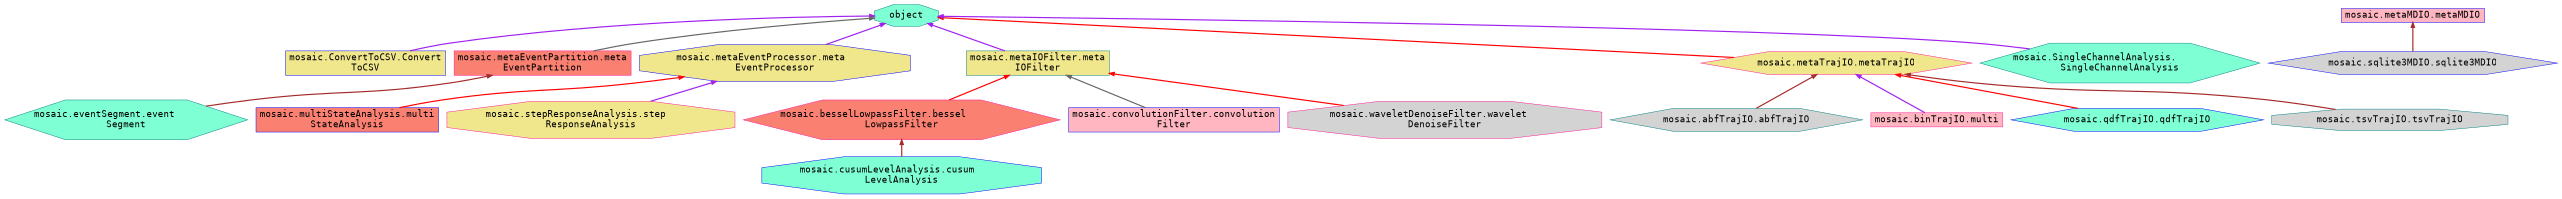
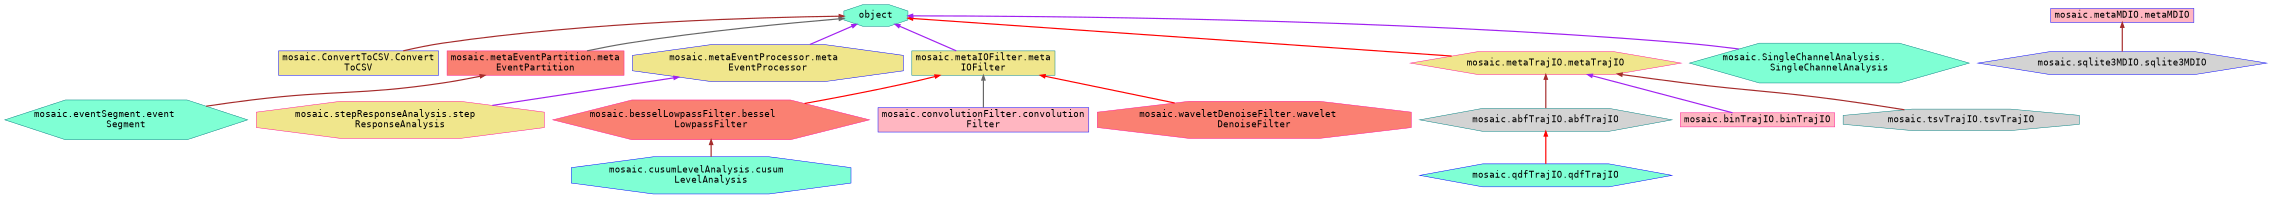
edge "mosaic.ConvertToCSV.Convert ToCSV" -> "object": color purple -> brown
edge "mosaic.qdfTrajIO.qdfTrajIO" -> "mosaic.metaTrajIO.metaTrajIO": now "mosaic.qdfTrajIO.qdfTrajIO" -> "mosaic.abfTrajIO.abfTrajIO"
node "mosaic.multiStateAnalysis.multi StateAnalysis": removed
node "mosaic.waveletDenoiseFilter.wavelet DenoiseFilter": fillcolor lightgrey -> salmon
node "mosaic.binTrajIO.multi": label "mosaic.binTrajIO.multi" -> "mosaic.binTrajIO.binTrajIO"
